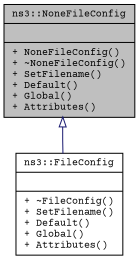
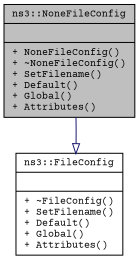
edge "ns3::FileConfig" -> "ns3::NoneFileConfig": reversed
